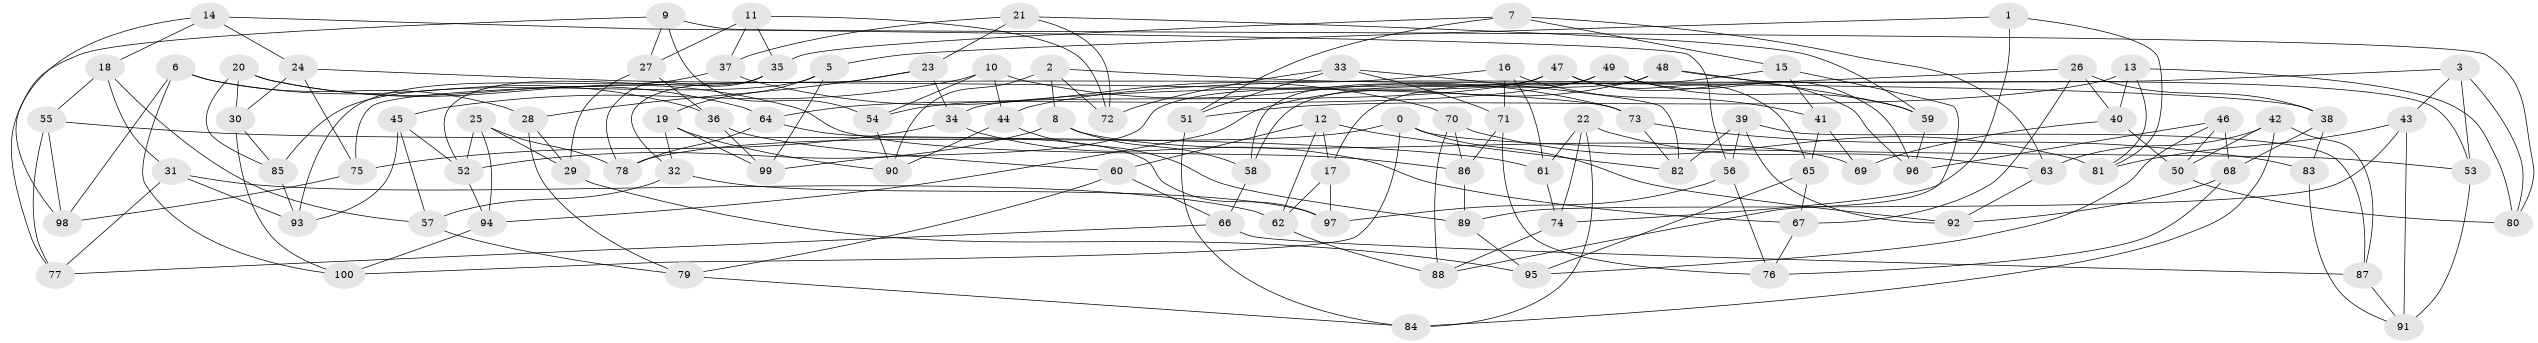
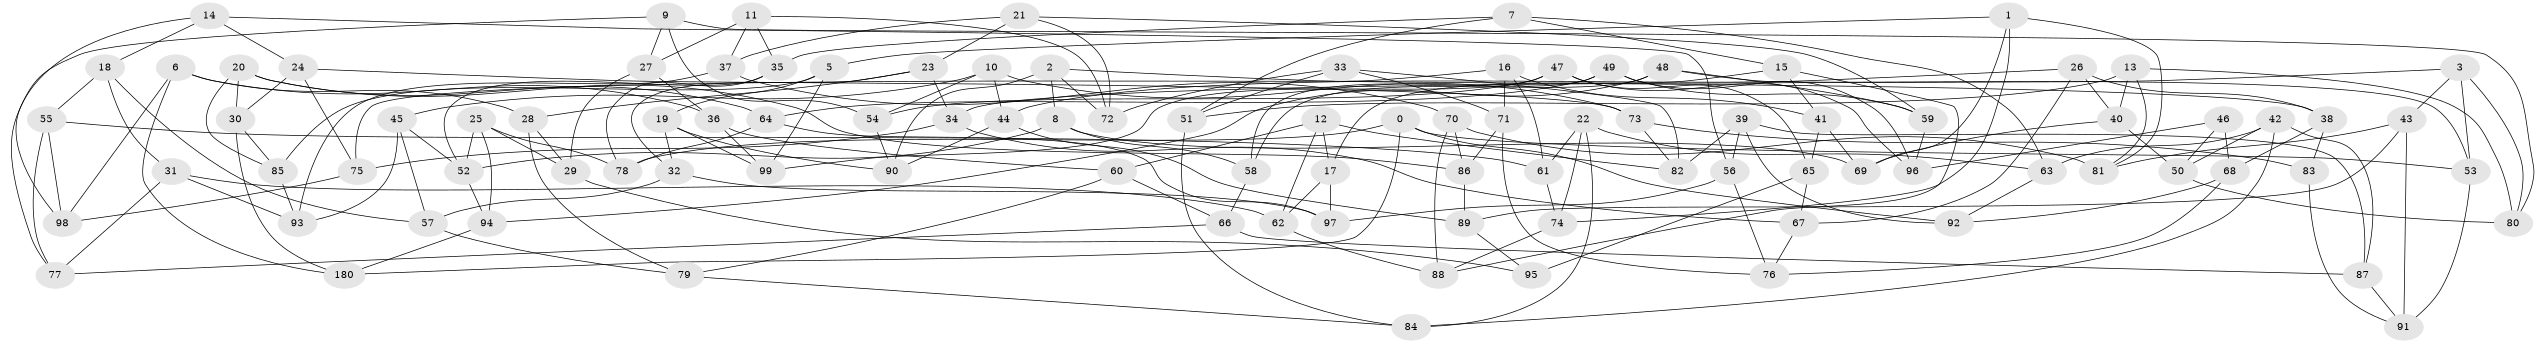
edge "1" -- "69": added
edge "46" -- "95": removed
node "100": label "100" -> "180"
